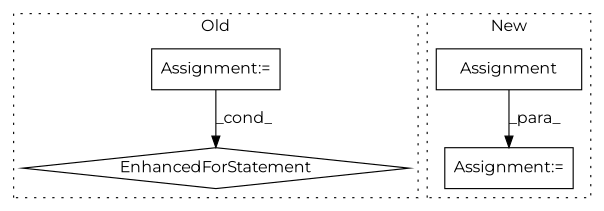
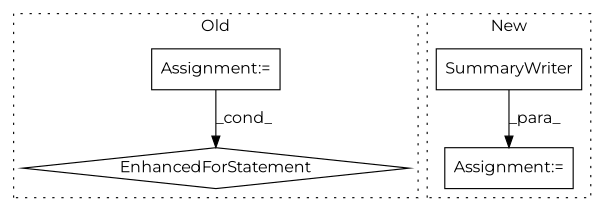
node "Assignment": label "Assignment" -> "SummaryWriter"
